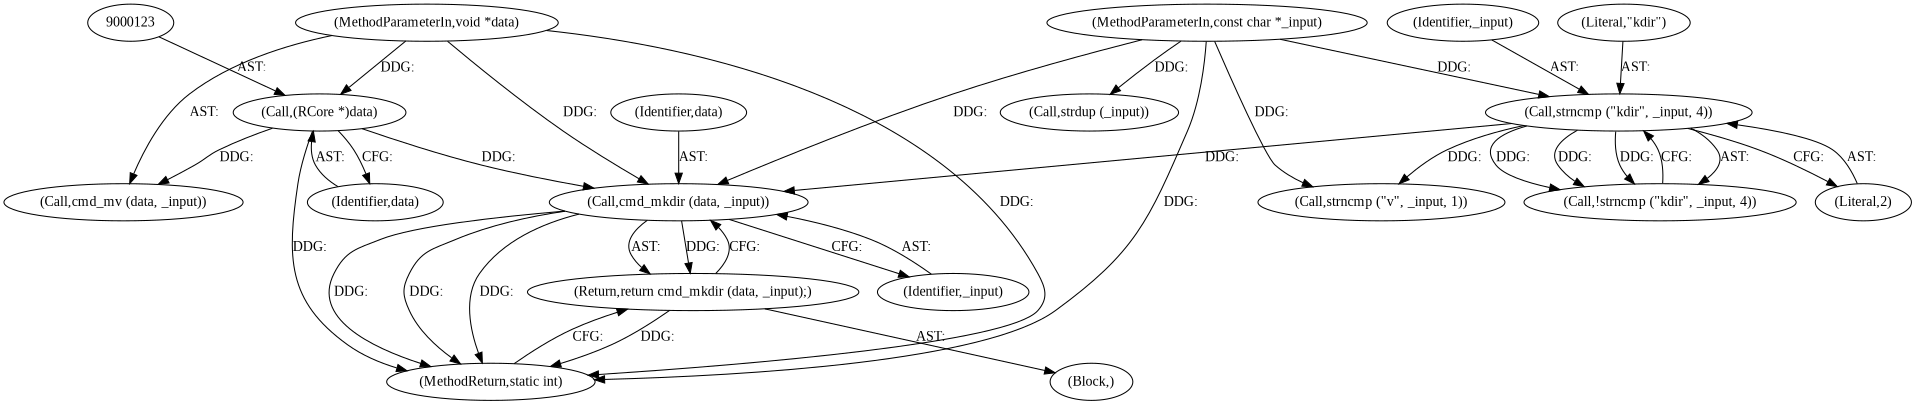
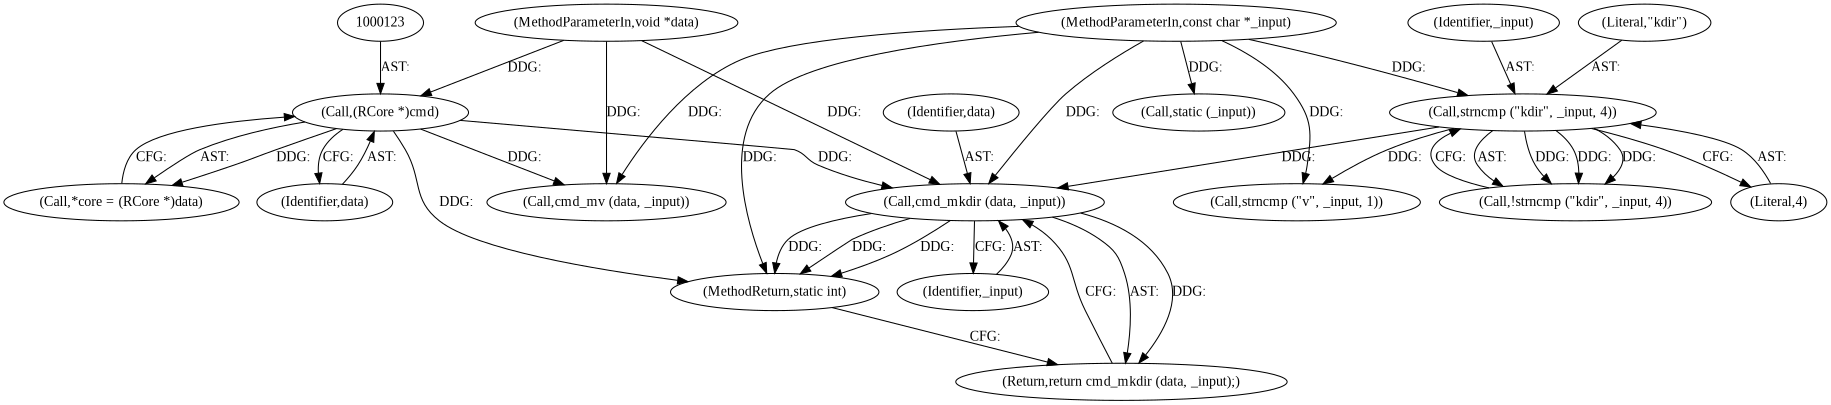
node "9000123": label "9000123" -> "1000123"
edge "(MethodParameterIn,const char *_input)" -> "(Call,cmd_mv (data, _input))": added, label "DDG:"
edge "(MethodParameterIn,void *data)" -> "(Call,cmd_mv (data, _input))": label "AST: " -> "DDG: "
node "(Call,(RCore *)data)": label "(Call,(RCore *)data)" -> "(Call,(RCore *)cmd)"
node "(Call,strdup (_input))": label "(Call,strdup (_input))" -> "(Call,static (_input))"
node "(Call,*core = (RCore *)data)": added
node "(Literal,2)": label "(Literal,2)" -> "(Literal,4)"
edge "(MethodParameterIn,void *data)" -> "(MethodReturn,static int)": removed, label "DDG:"
edge "(Return,return cmd_mkdir (data, _input);)" -> "(MethodReturn,static int)": removed, label "DDG:"
node "(Block,)": removed
